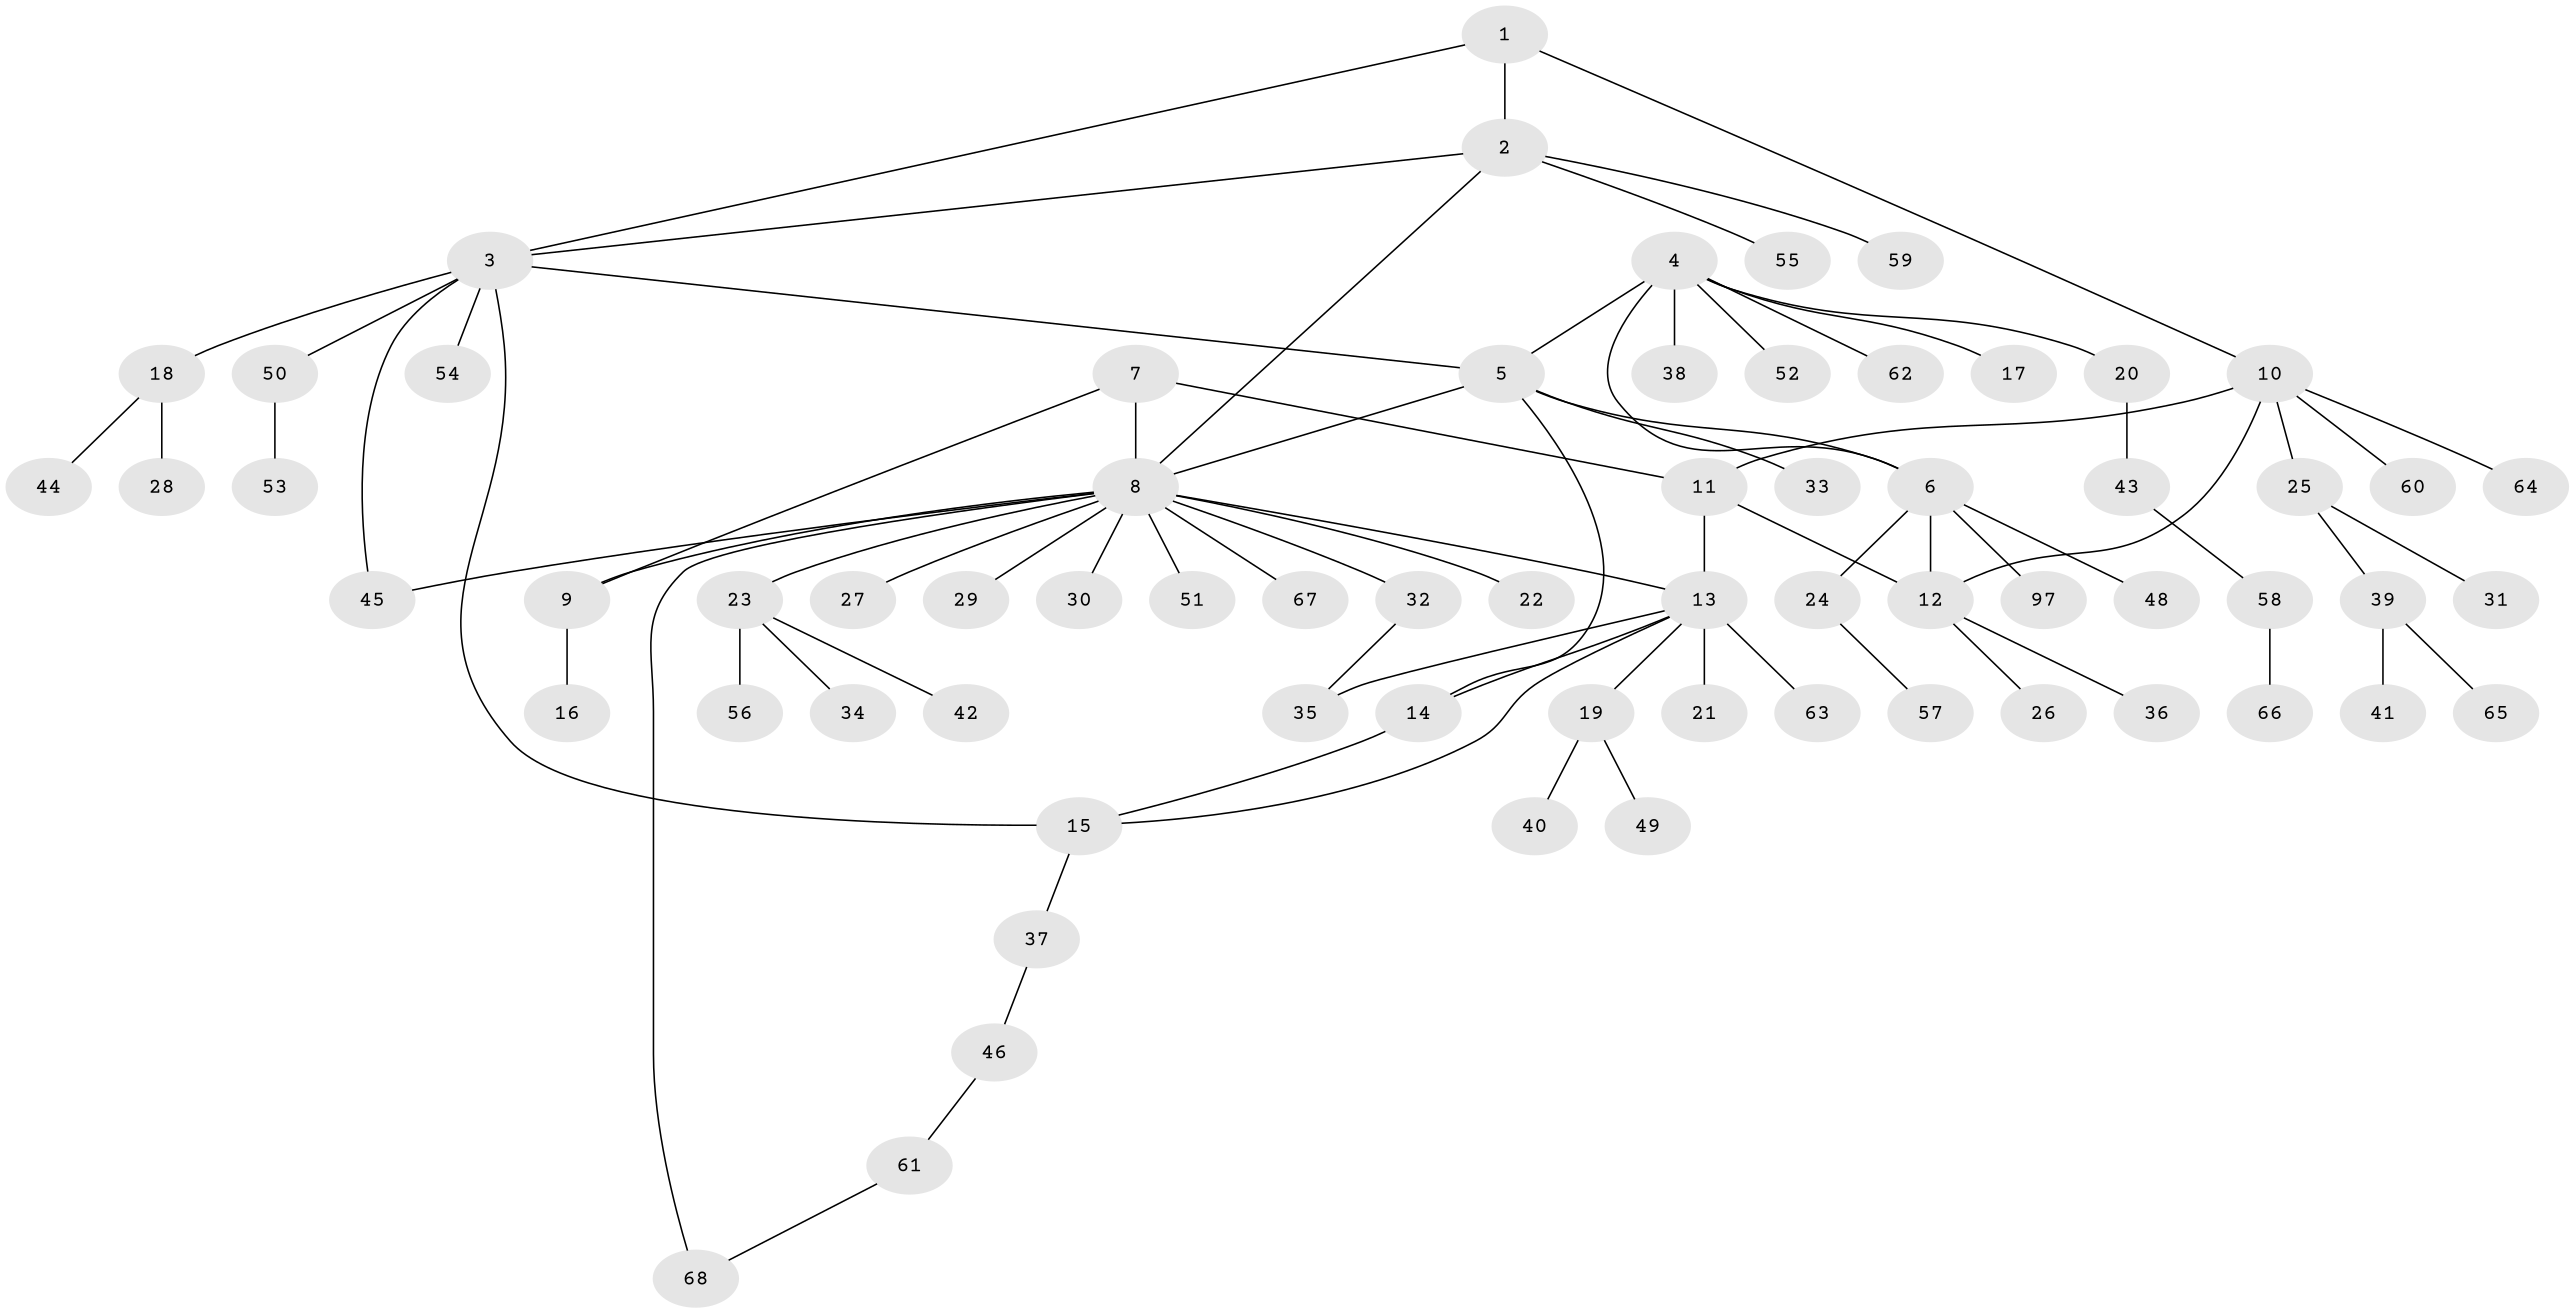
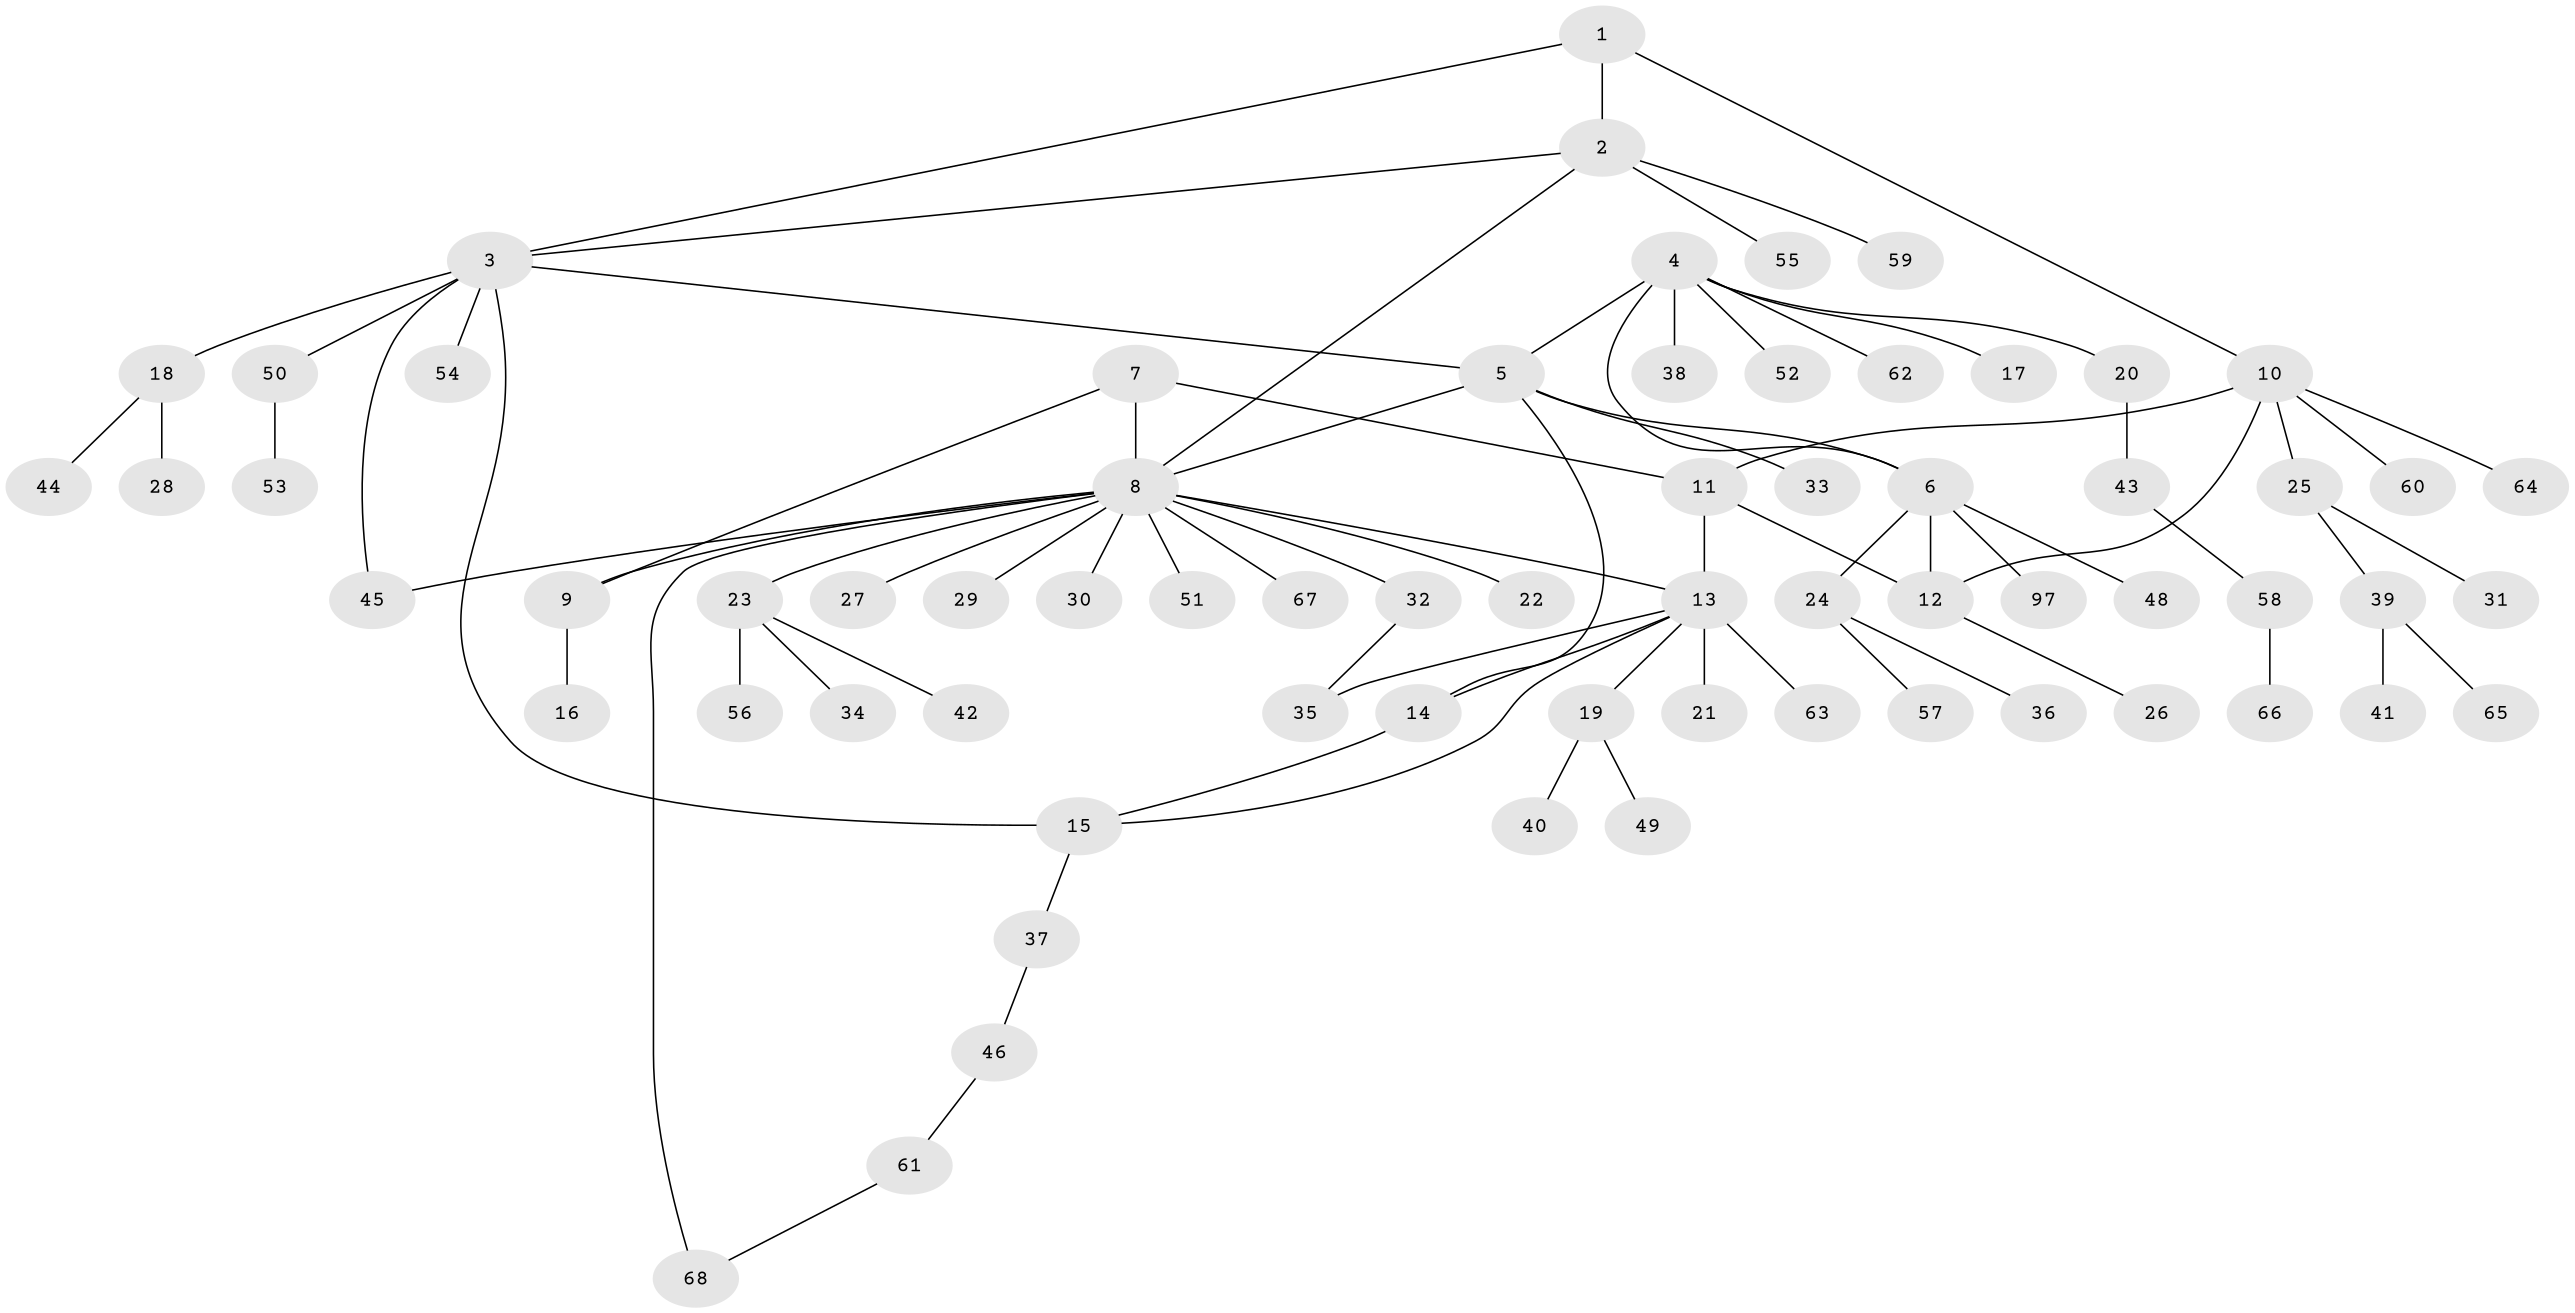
edge "12" -- "36": now "24" -- "36"
